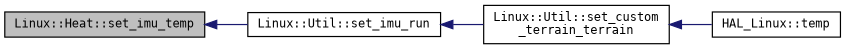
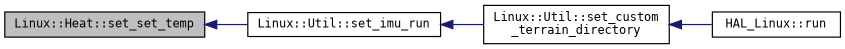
node "Linux::Heat::set_imu_temp": label "Linux::Heat::set_imu_temp" -> "Linux::Heat::set_set_temp"
node "Linux::Util::set_custom _terrain_terrain": label "Linux::Util::set_custom _terrain_terrain" -> "Linux::Util::set_custom _terrain_directory"
node "HAL_Linux::temp": label "HAL_Linux::temp" -> "HAL_Linux::run"
